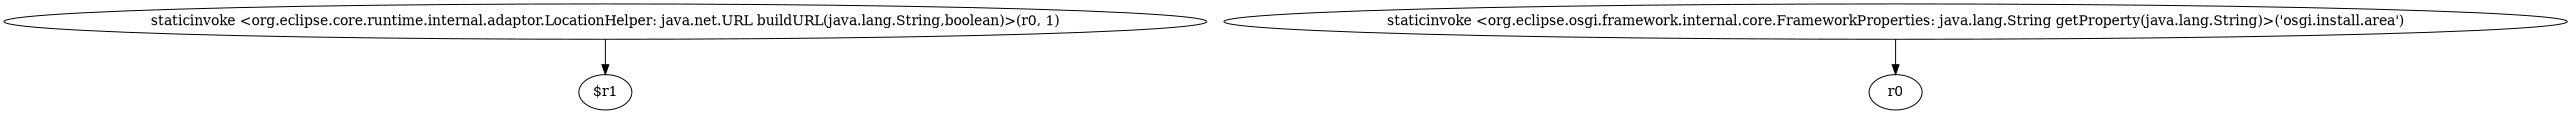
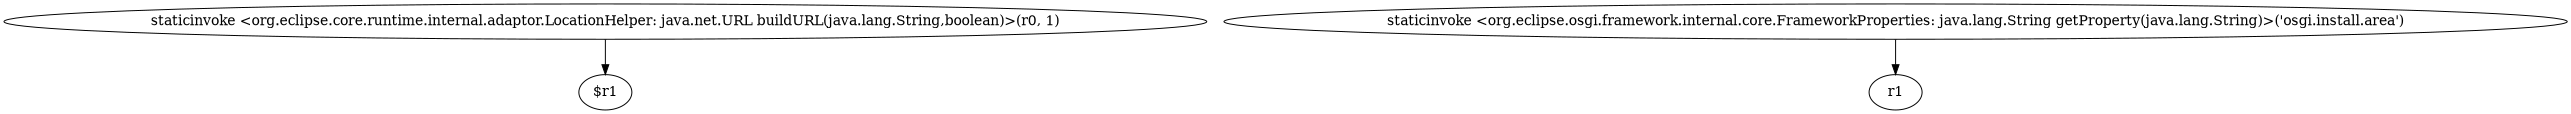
node "r0": label "r0" -> "r1"
